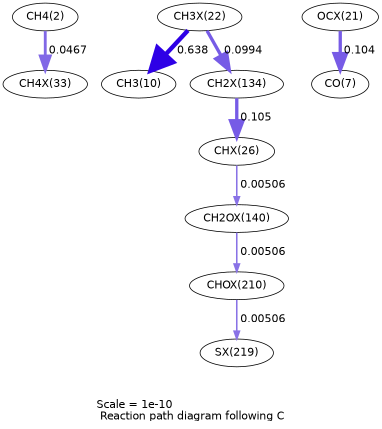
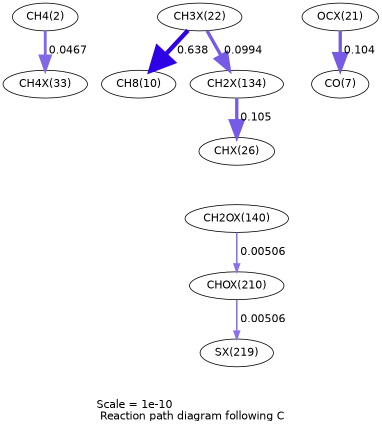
node "CH3(10)": label "CH3(10)" -> "CH8(10)"
edge "CHX(26)" -> "CH2OX(140)": removed, label "0.00506"
